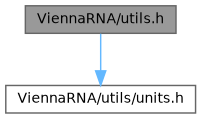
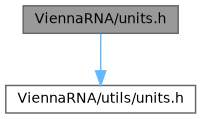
node "ViennaRNA/utils.h": label "ViennaRNA/utils.h" -> "ViennaRNA/units.h"
